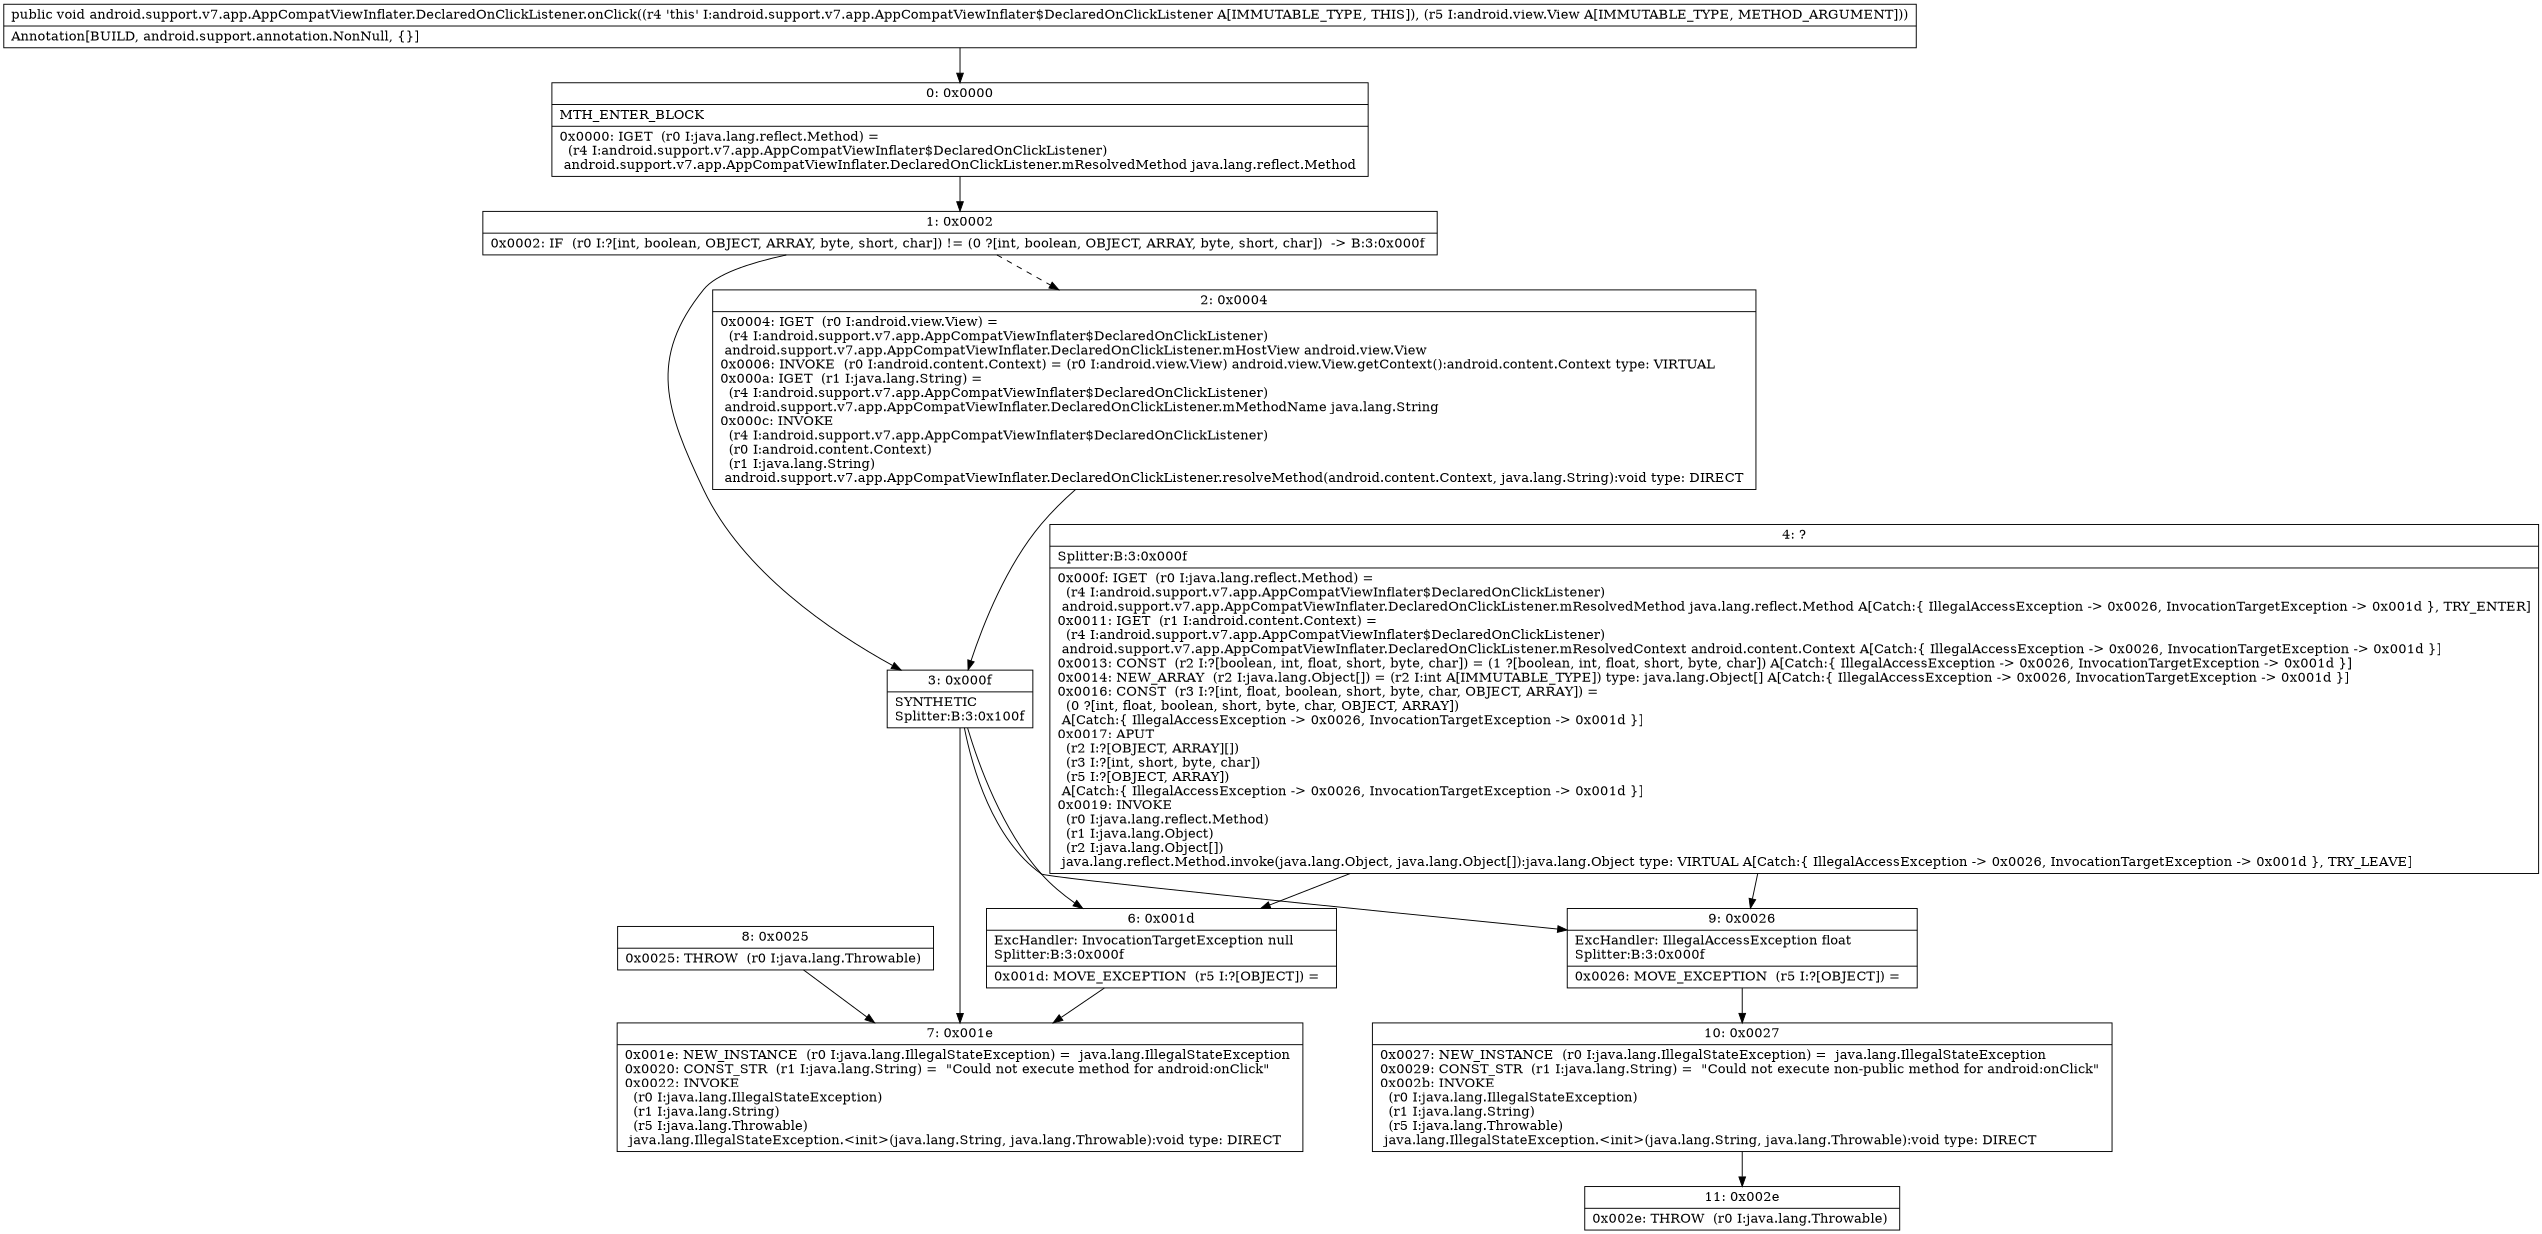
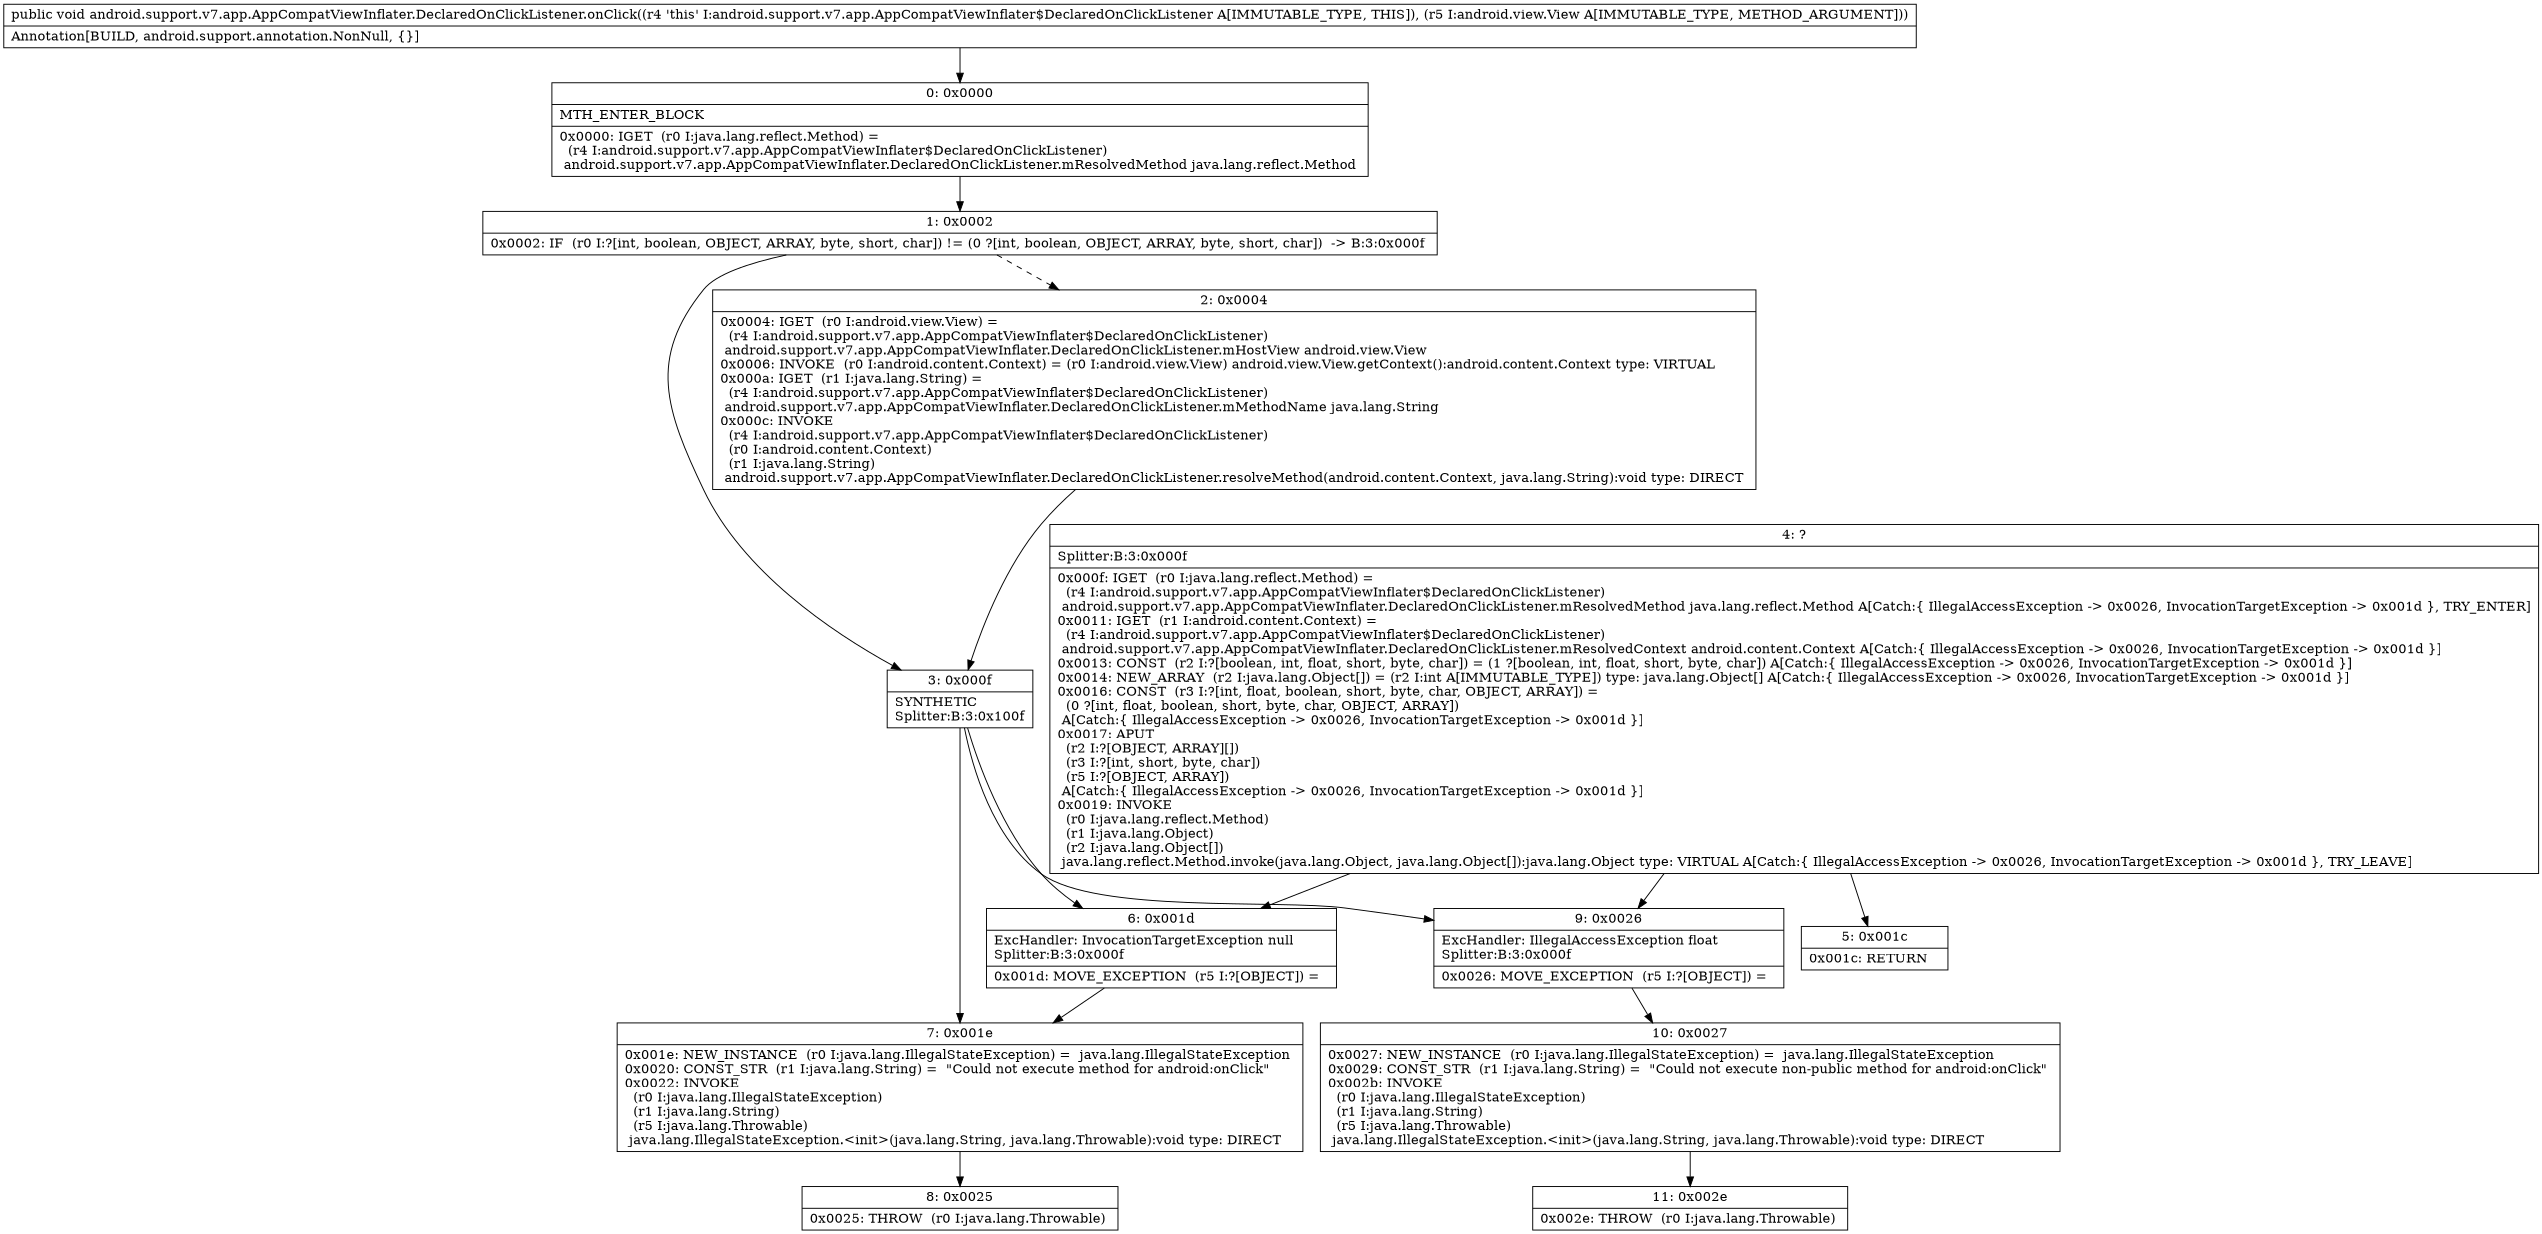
node "5: 0x001c": added
edge "8: 0x0025" -> "7: 0x001e": reversed
